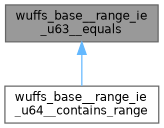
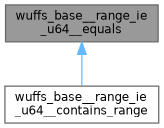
node "wuffs_base__range_ie _u63__equals": label "wuffs_base__range_ie _u63__equals" -> "wuffs_base__range_ie _u64__equals"
